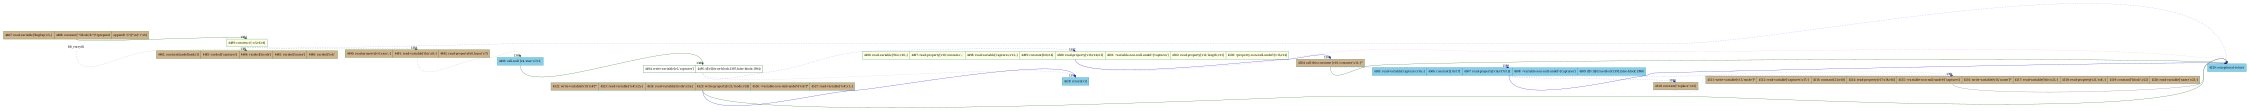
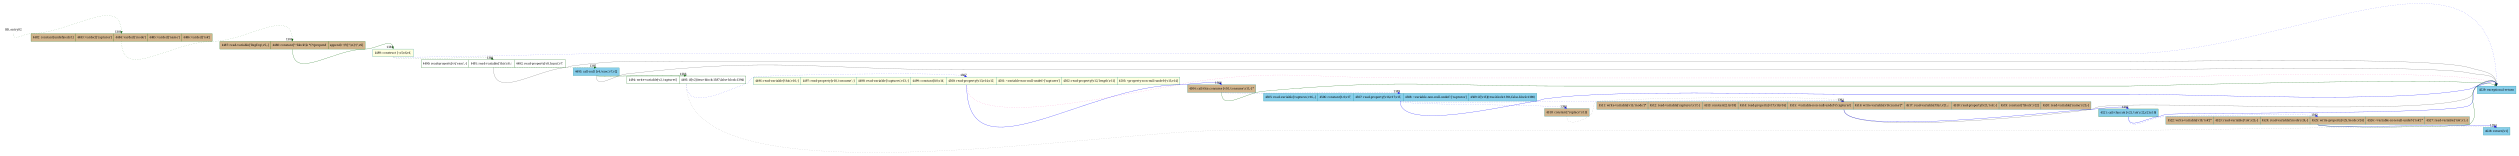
edge "4482: constant[undefined,v1]" -> "4487: read-variable['RegExp',v5,-]": added
node "4490: read-property[v4,'exec',-]": fillcolor tan -> white
edge "4490: read-property[v4,'exec',-]" -> "4529: exceptional-return": added
edge "4493: call-null [v4,'exec',v7,v2]" -> "4529: exceptional-return": added
node "4521: call-this.tok [v21,'tok',v22,v23,v19]": added
